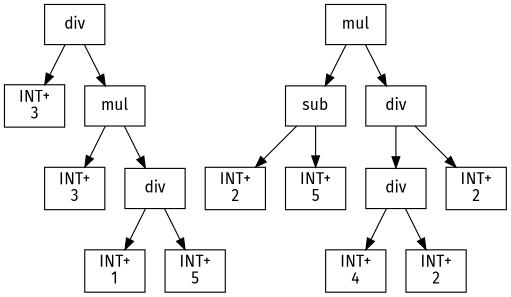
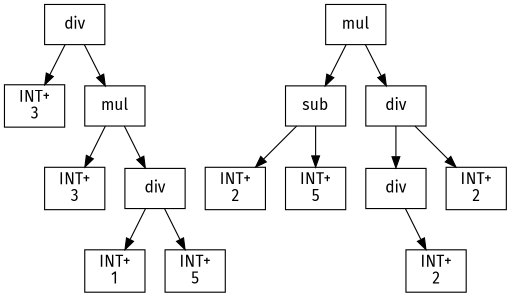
node "INT+ 4": removed
